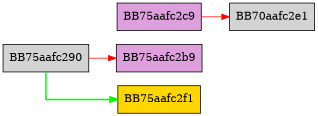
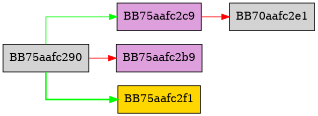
edge "BB75aafc290" -> "BB75aafc2c9": added
